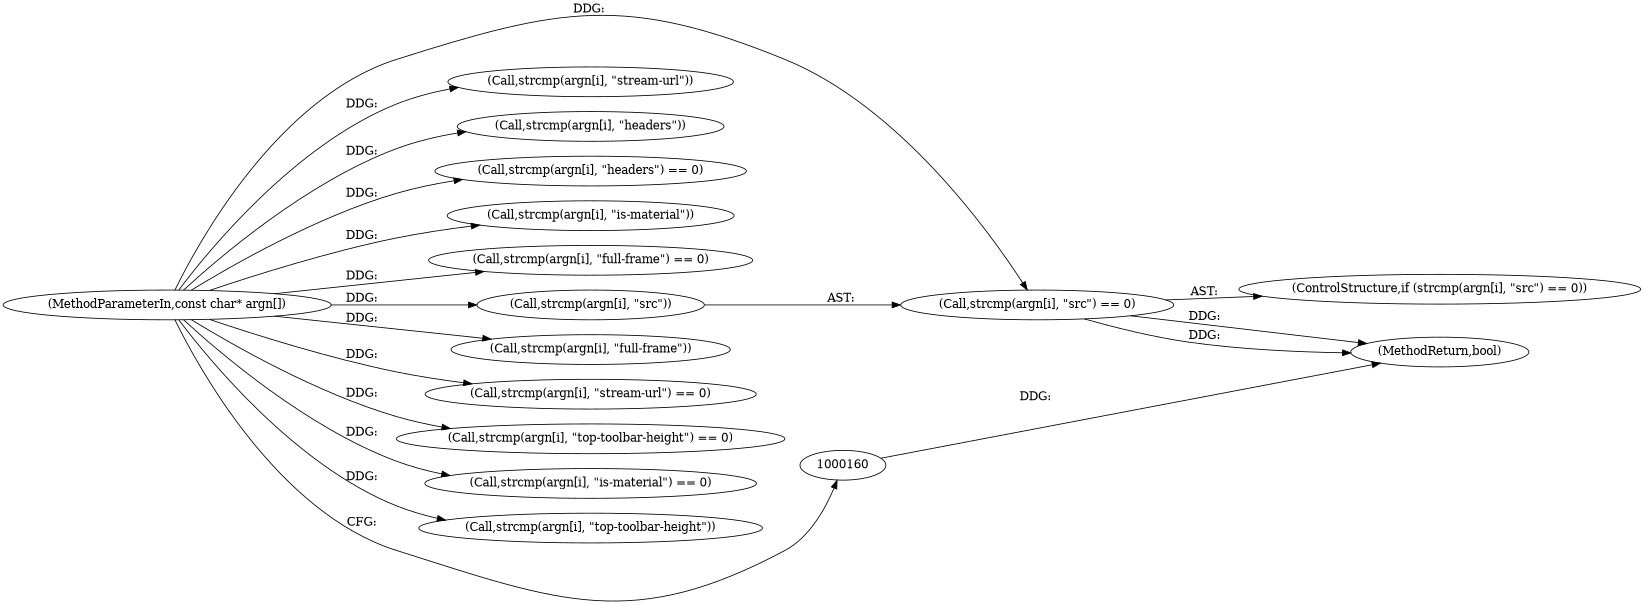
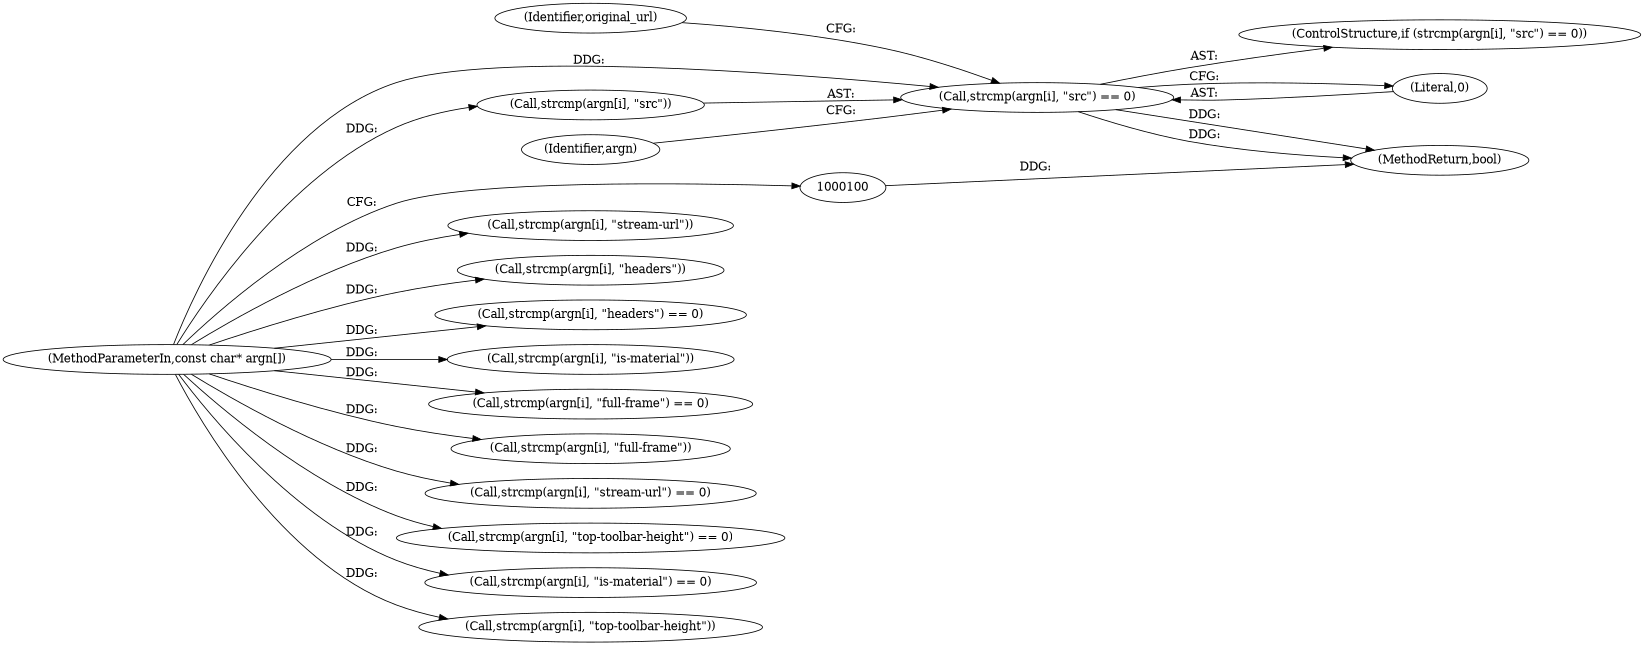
node "(Identifier,original_url)": added
node "(Literal,0)": added
node "(Identifier,argn)": added
node "1000160": label "1000160" -> "1000100"
